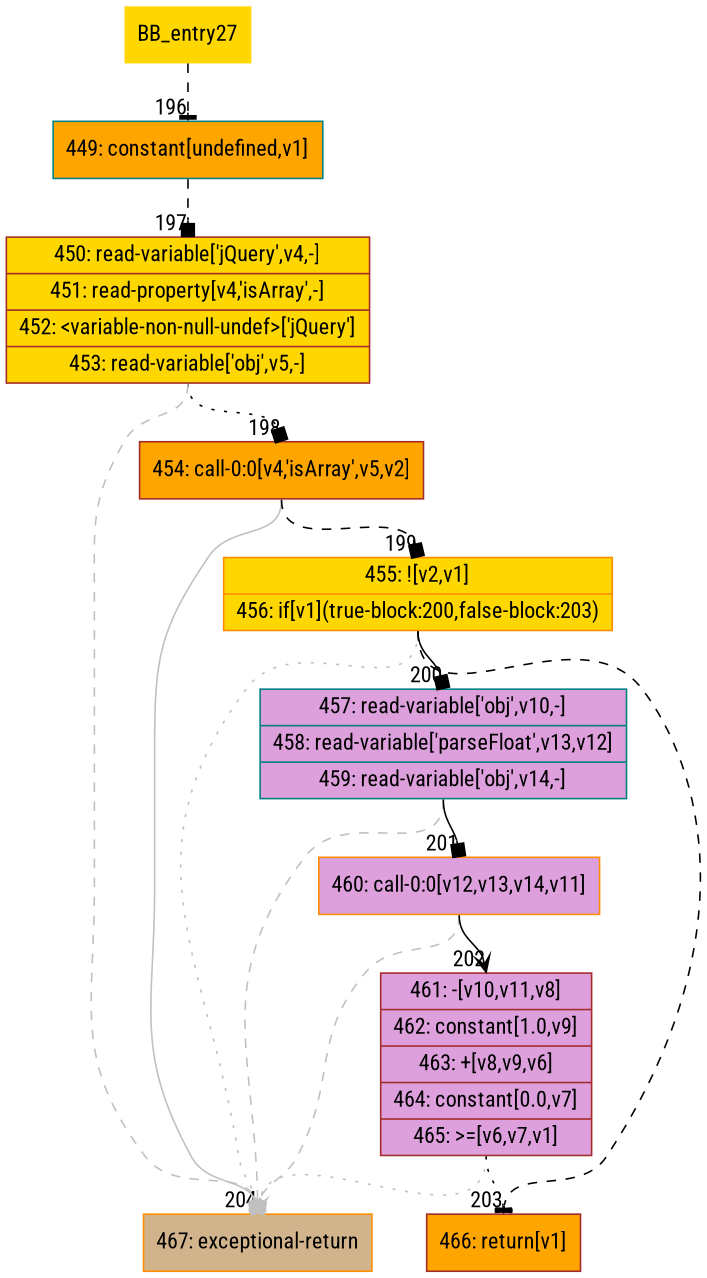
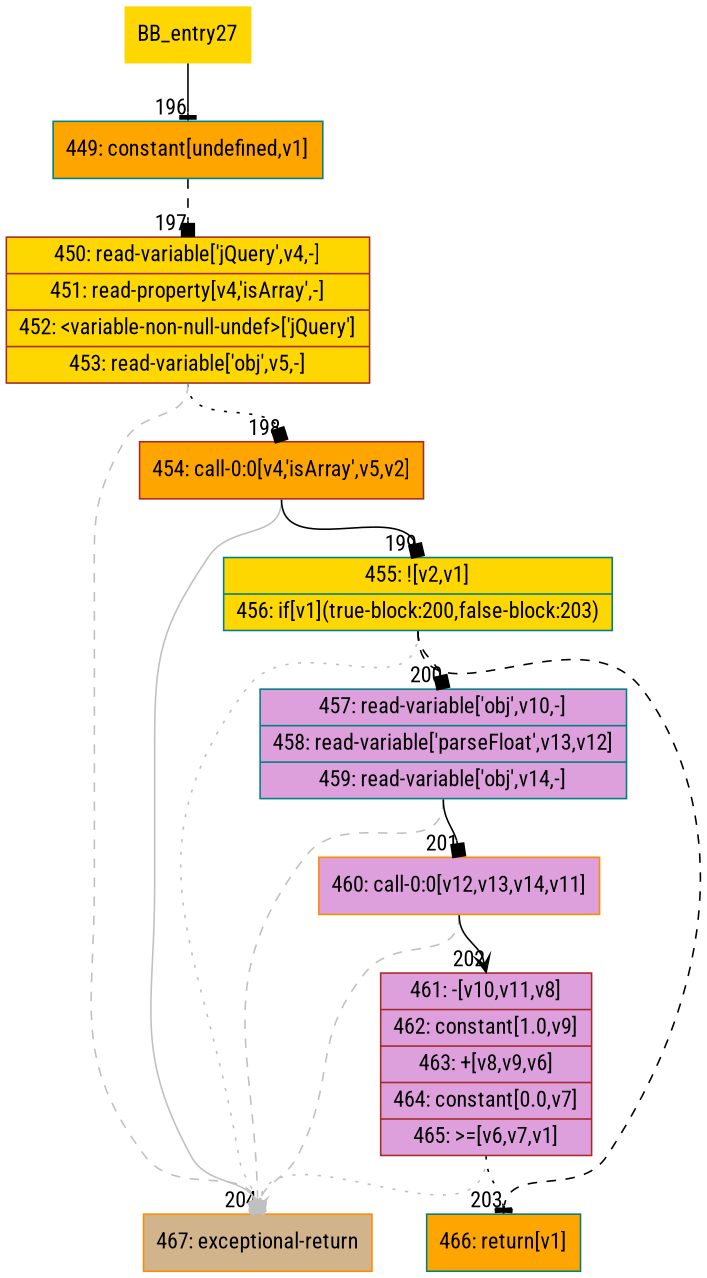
edge "BB_entry27" -> "449: constant[undefined,v1]": style dashed -> solid
edge "454: call-0:0[v4,'isArray',v5,v2]" -> "455: ![v2,v1]": style dashed -> solid
node "455: ![v2,v1]": color darkorange -> teal
edge "455: ![v2,v1]" -> "457: read-variable['obj',v10,-]": style solid -> dashed
node "466: return[v1]": color brown -> teal
